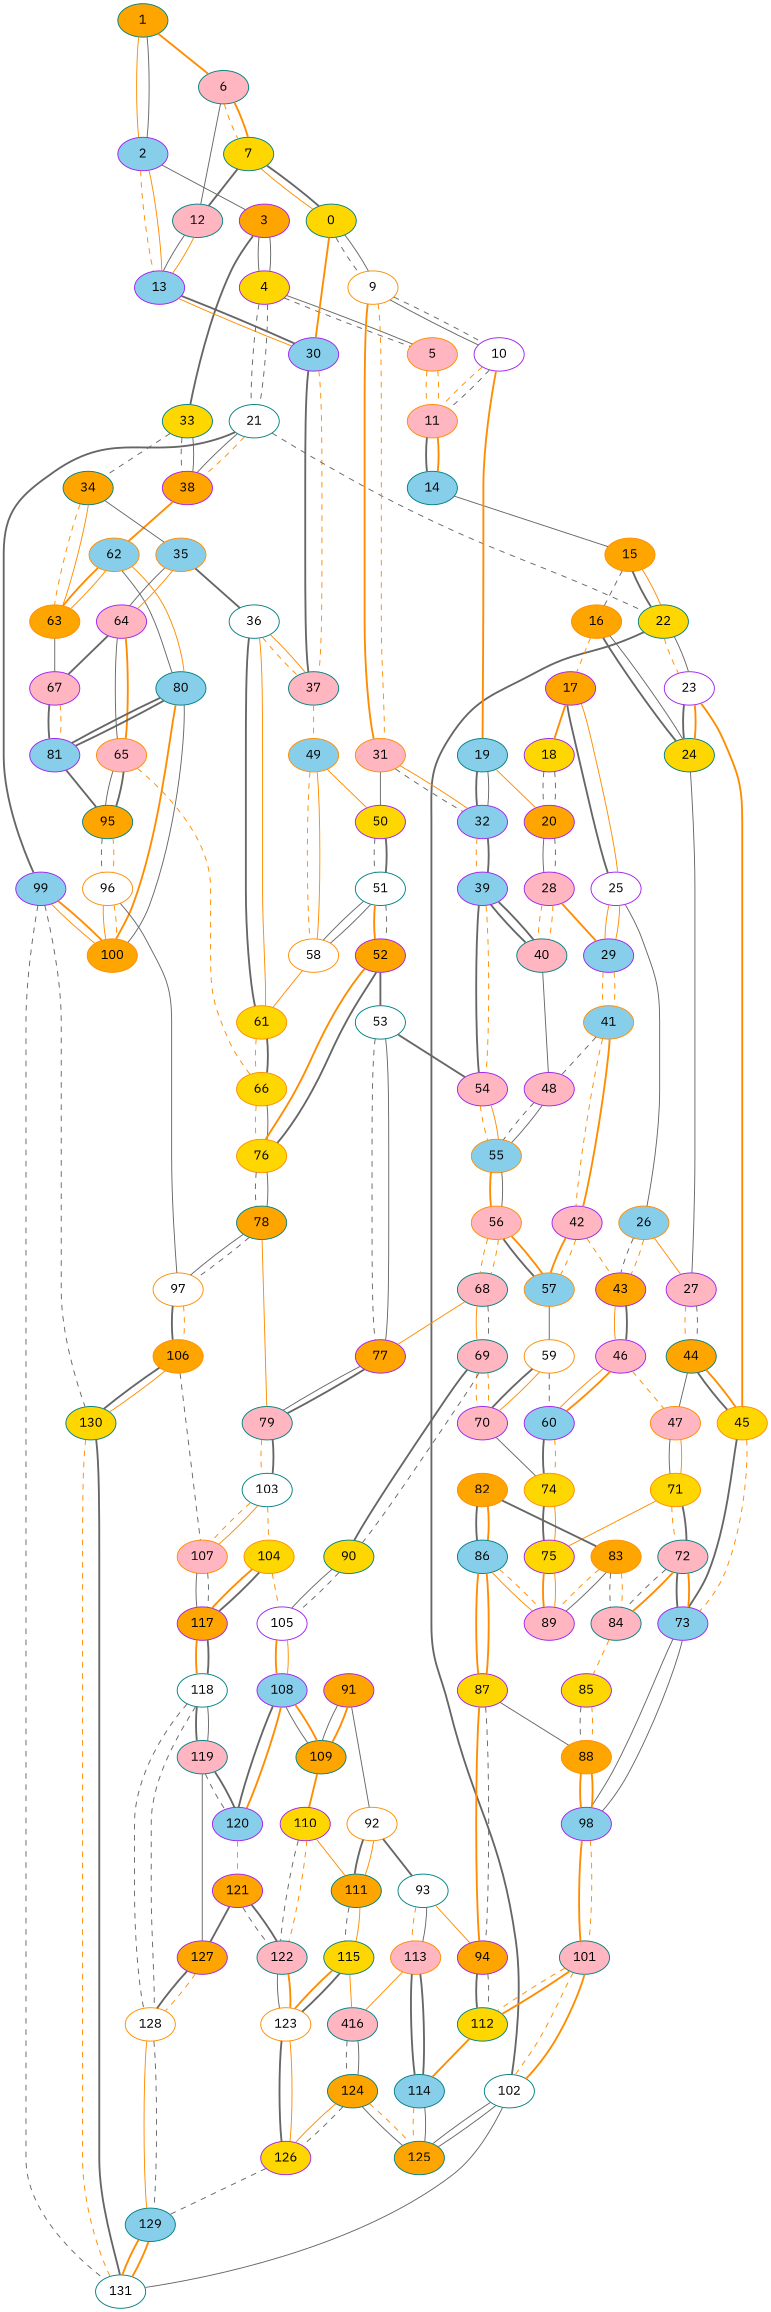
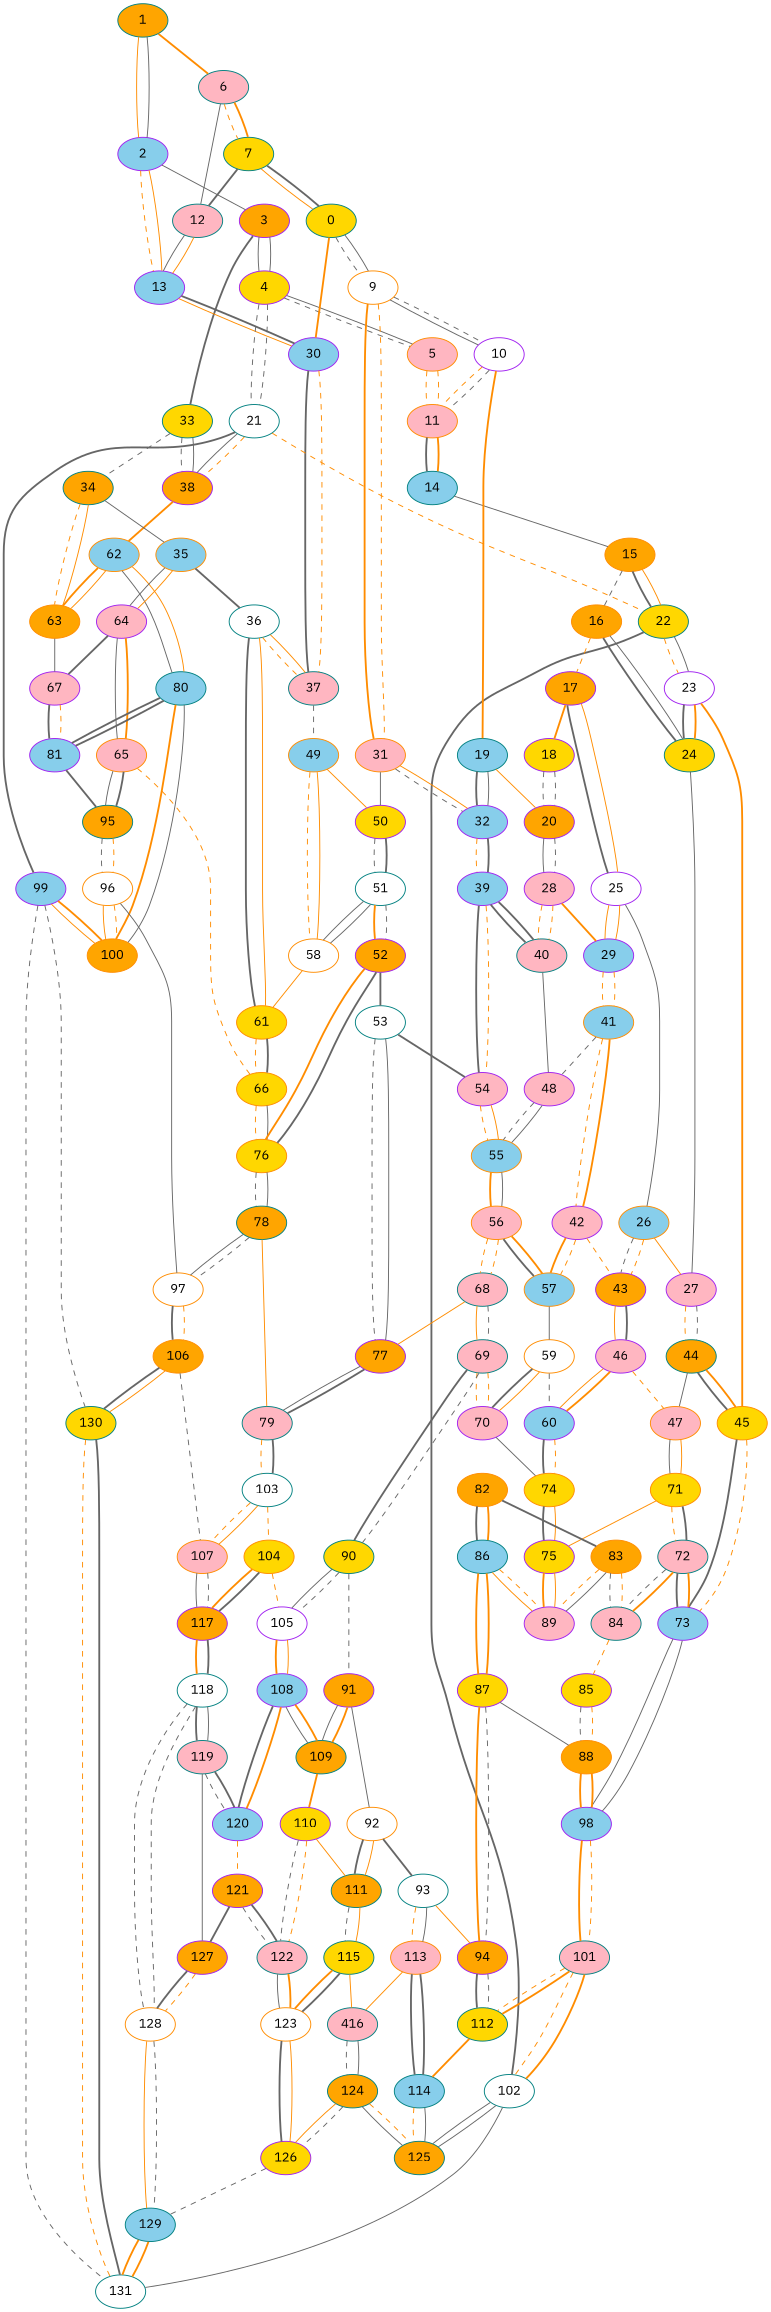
edge "21" -- "22": color gray40 -> darkorange
edge "37" -- "49": color darkorange -> gray40
edge "90" -- "91": added
